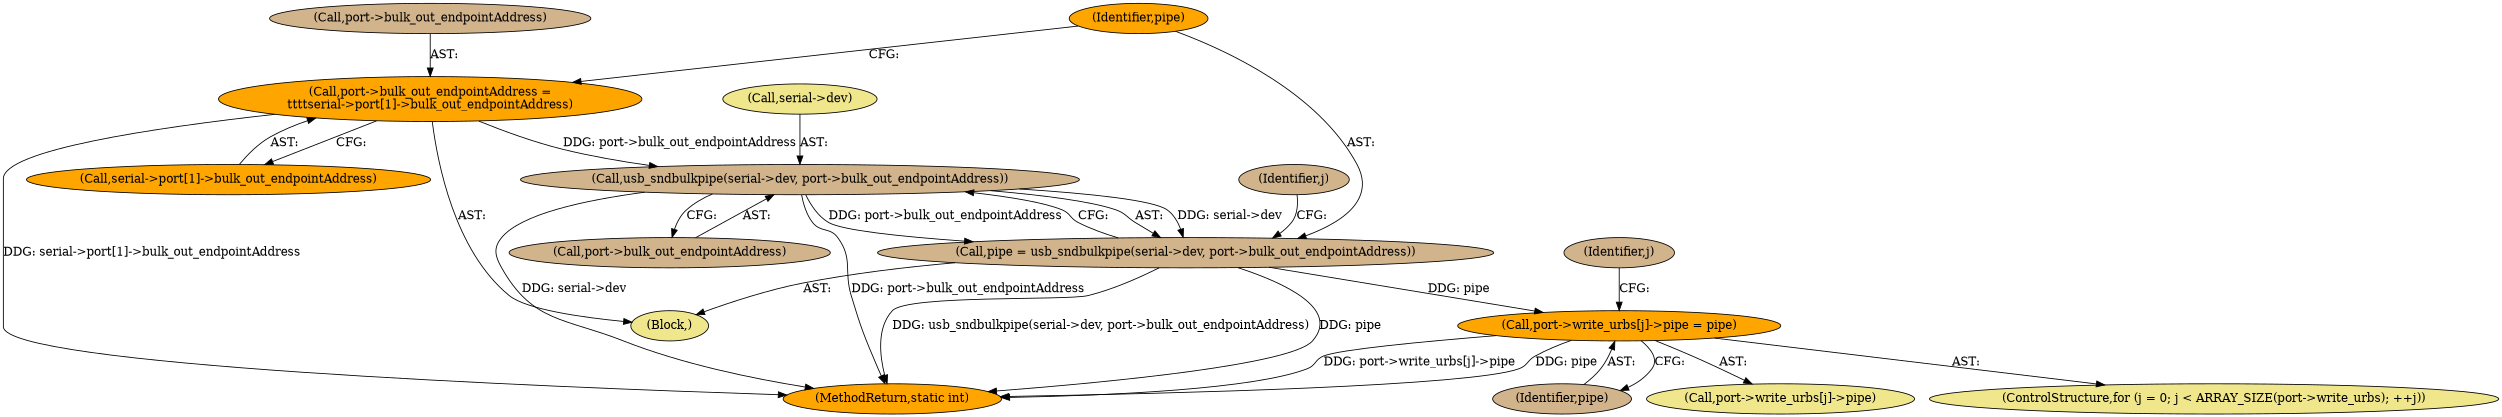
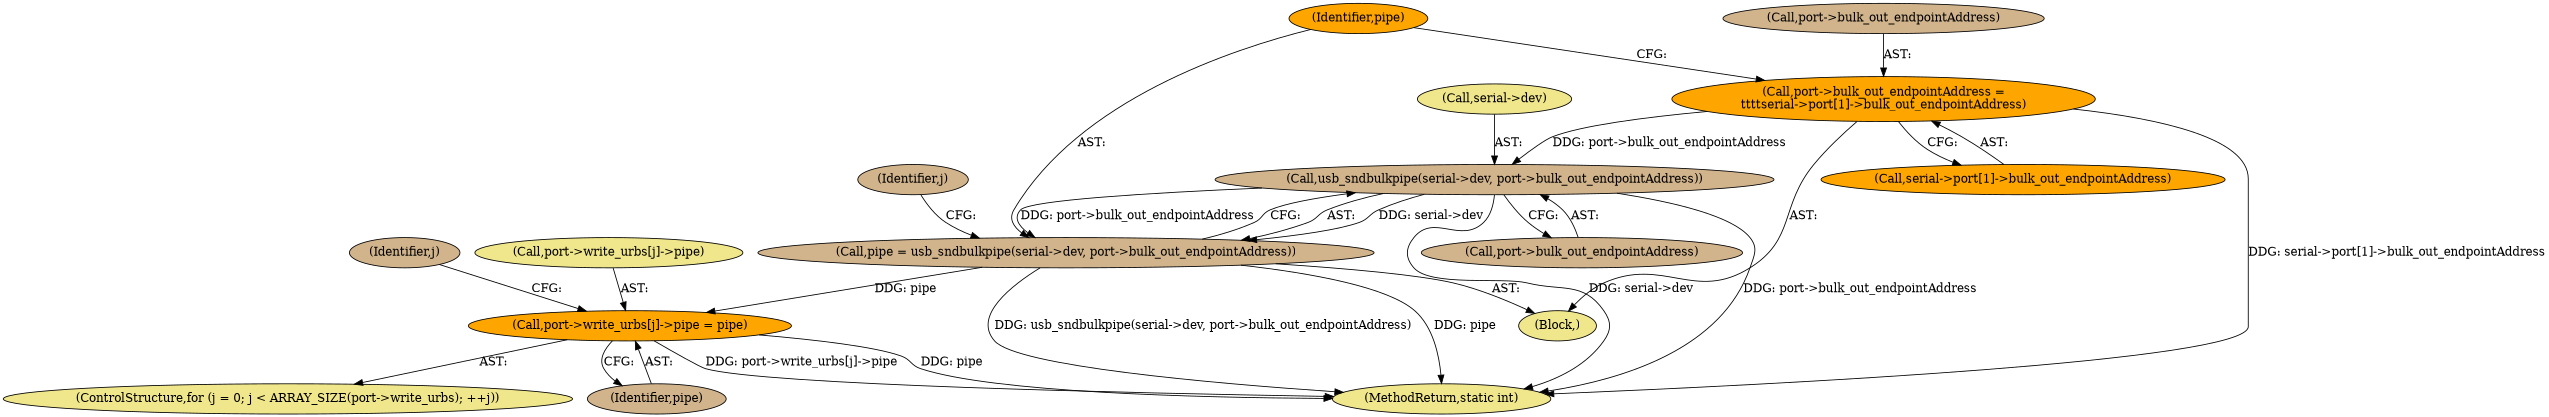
edge "(Call,port->write_urbs[j]->pipe = pipe)" -> "(Call,port->write_urbs[j]->pipe)": reversed
node "(MethodReturn,static int)": fillcolor orange -> khaki
